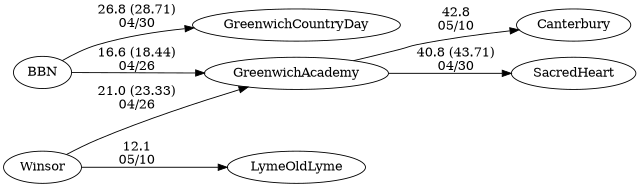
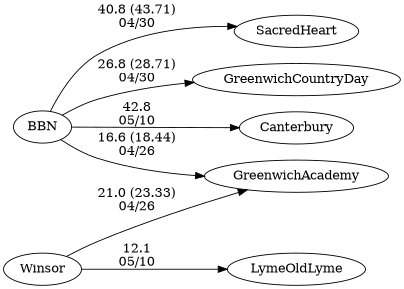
edge "GreenwichAcademy" -> "Canterbury": now "BBN" -> "Canterbury"
edge "GreenwichAcademy" -> "SacredHeart": now "BBN" -> "SacredHeart"
